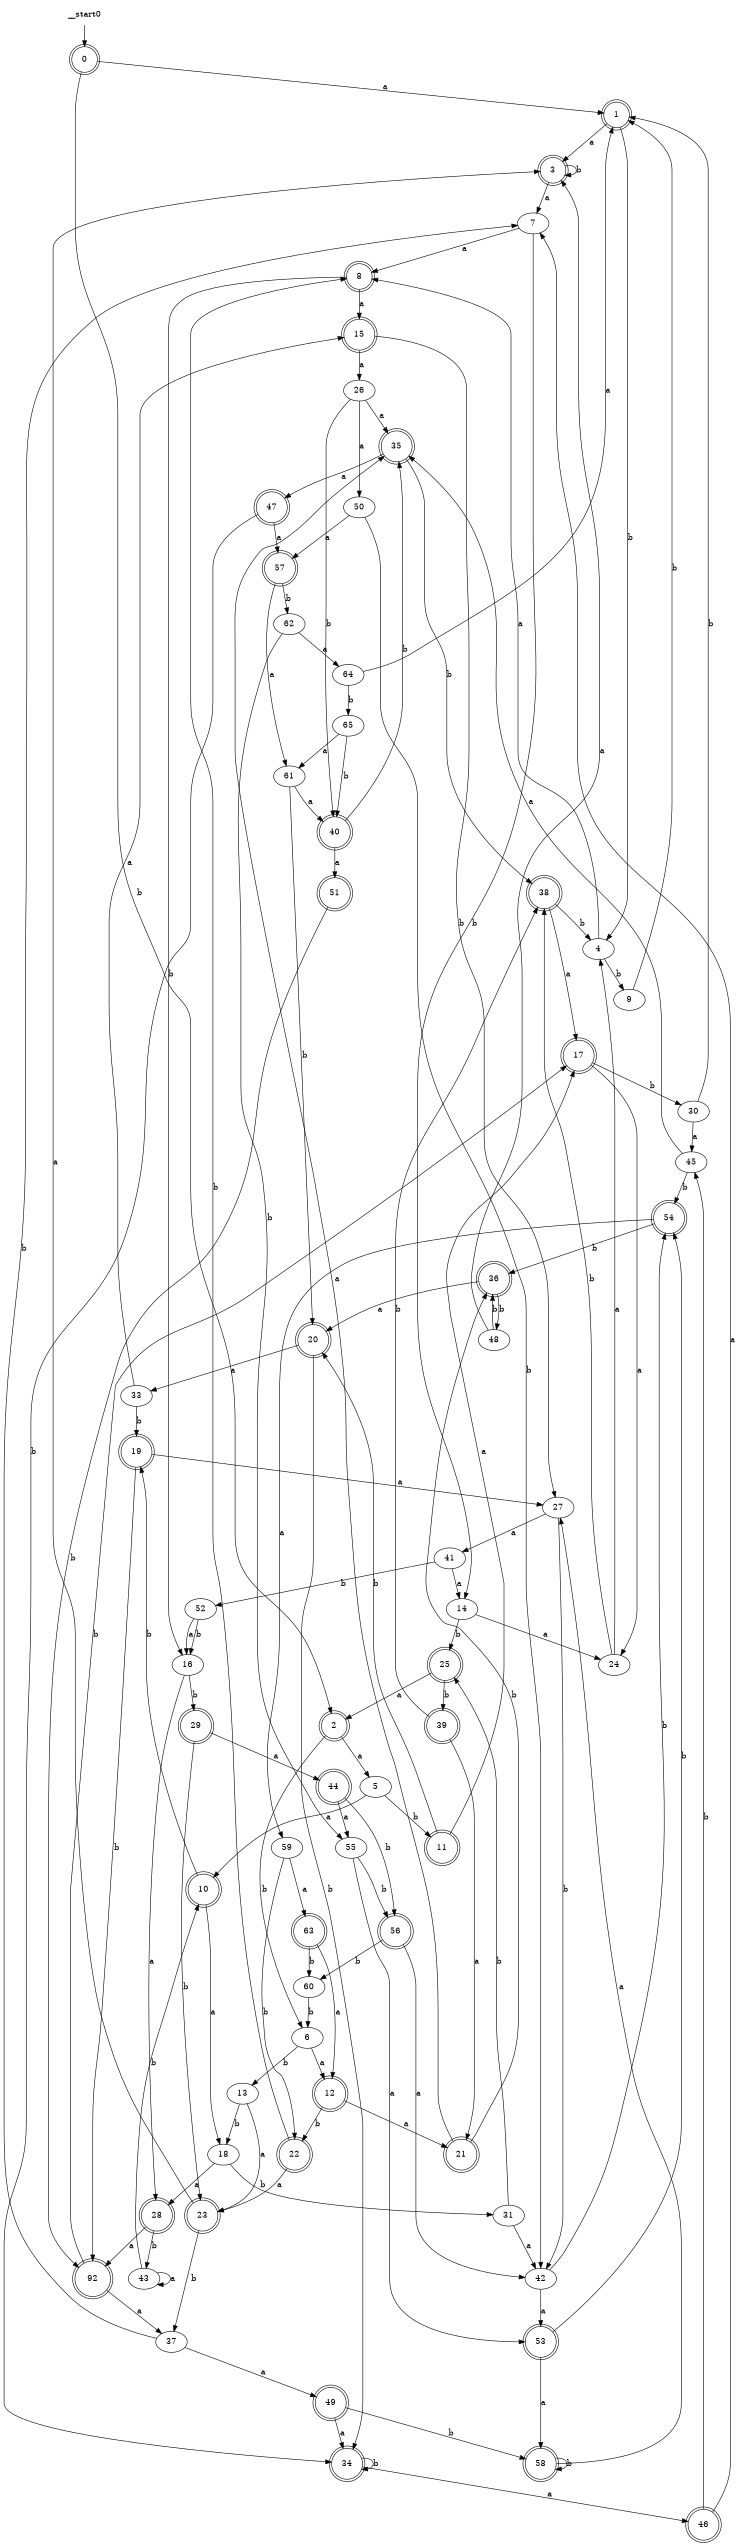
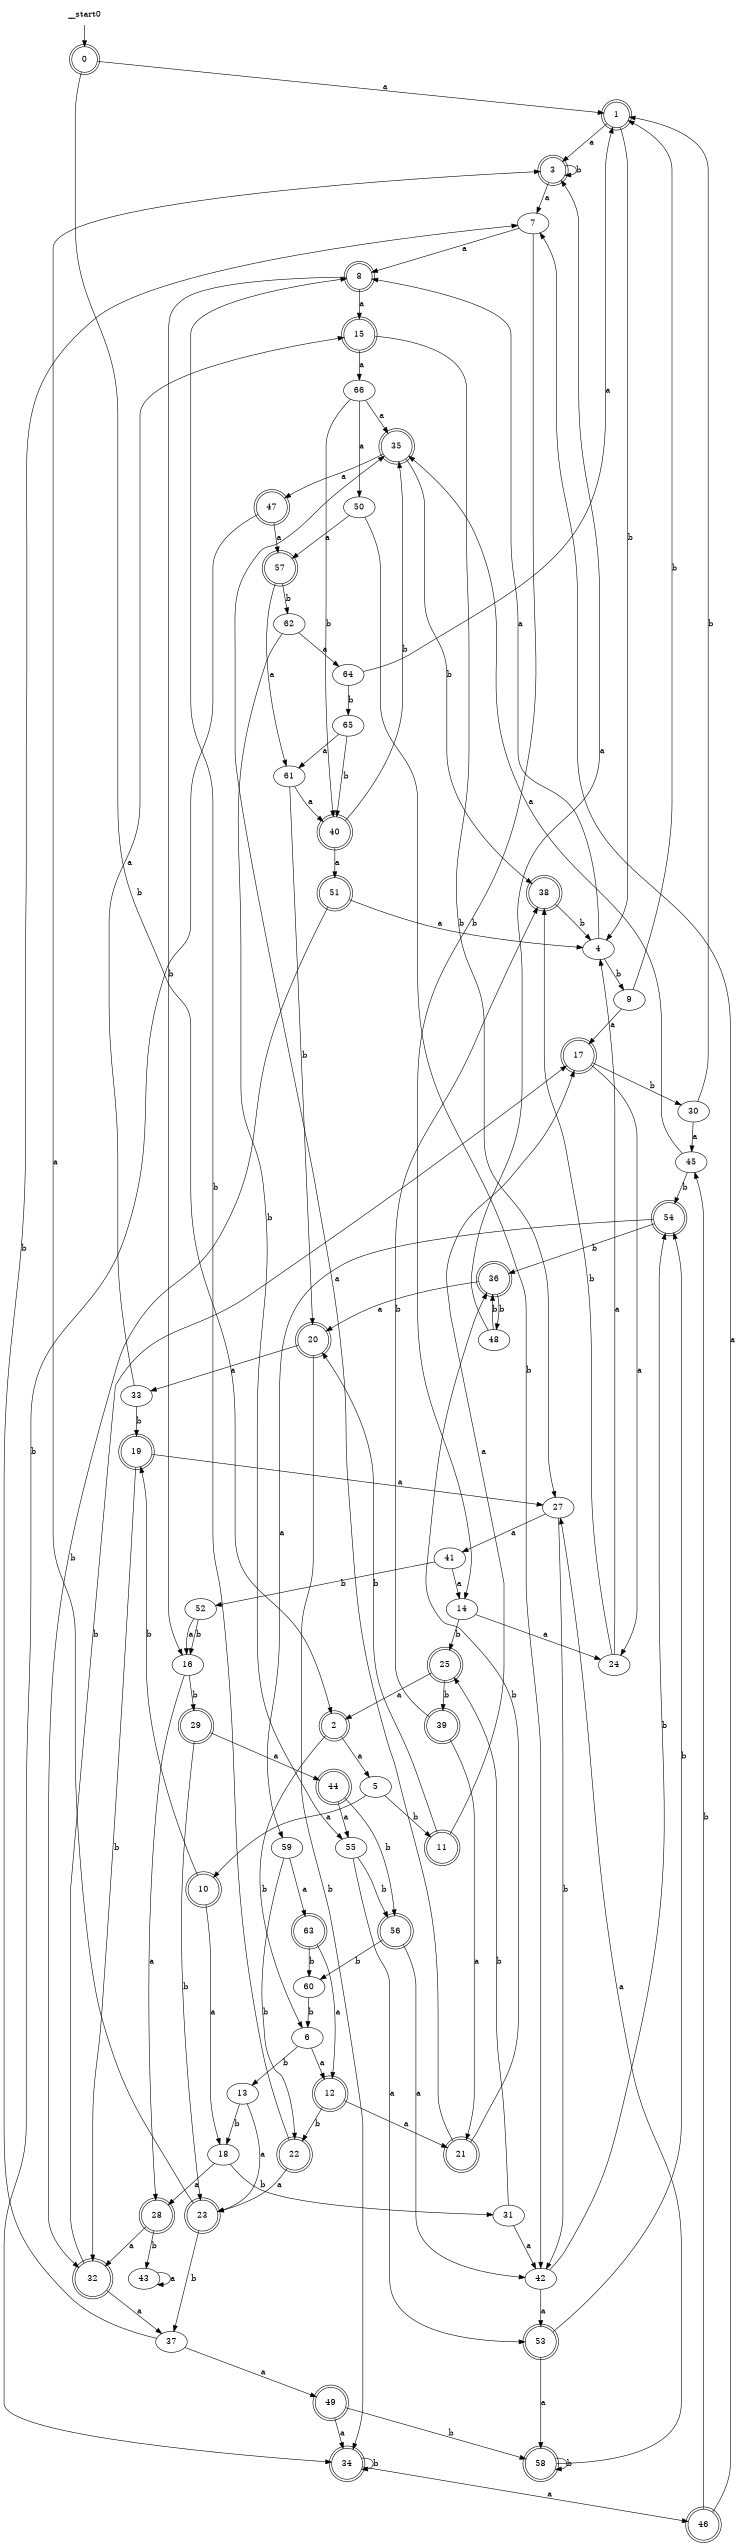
node "26": label "26" -> "66"
edge "51" -> "4": added, label "a"
edge "38" -> "17": now "9" -> "17"
edge "43" -> "10": removed, label "b"
node "92": label "92" -> "32"
